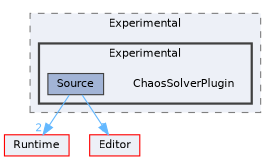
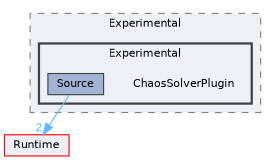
node "Editor": removed
